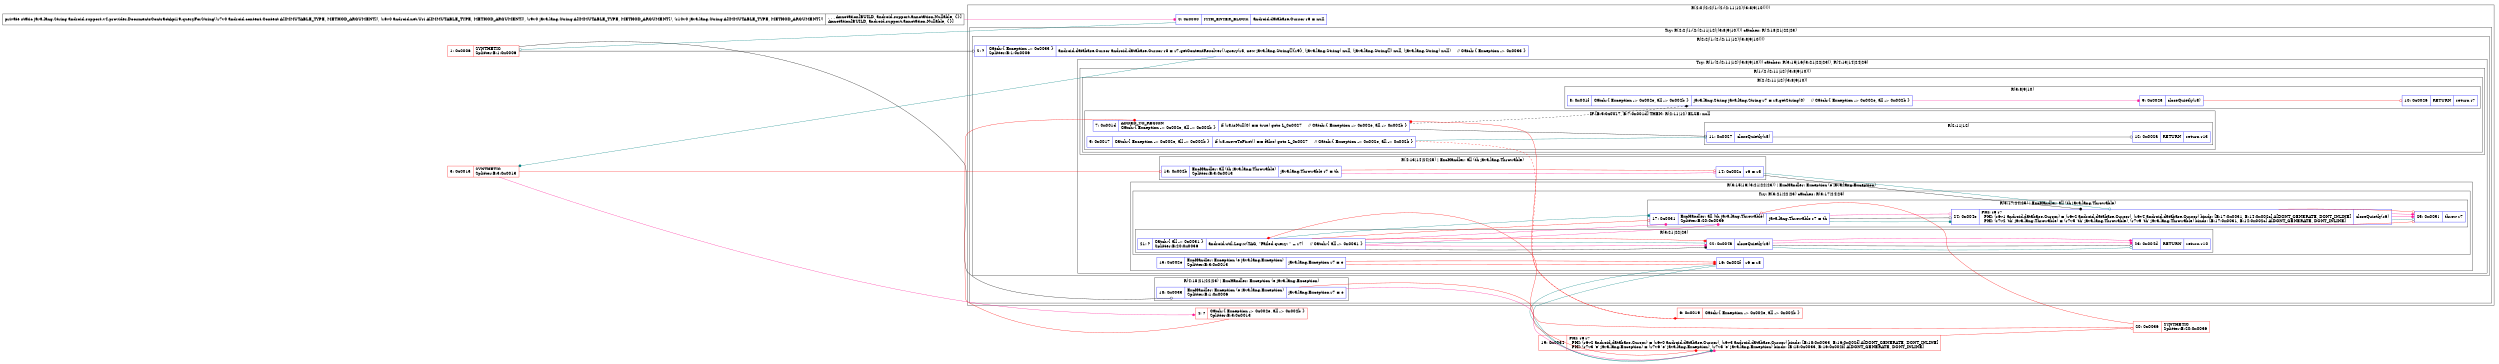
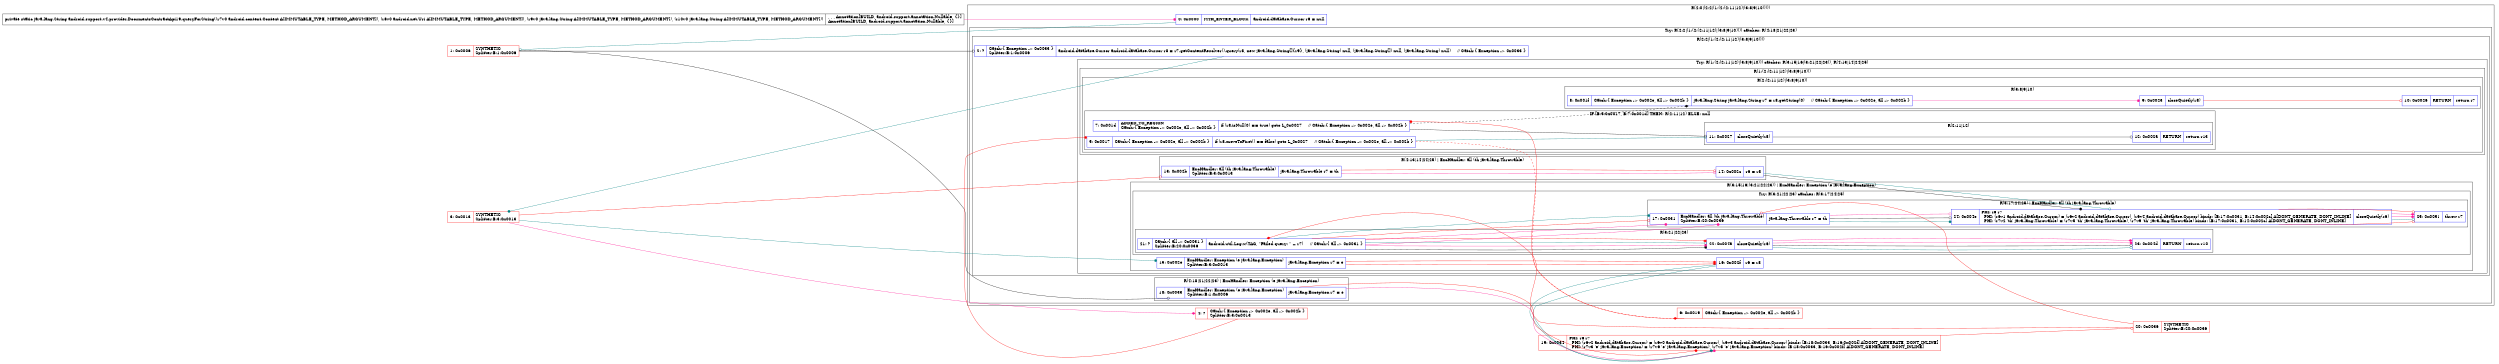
edge "3: 0x0013" -> "15: 0x002e": added
edge "4: ?" -> "7: 0x001d": now "4: ?" -> "5: 0x0017"
